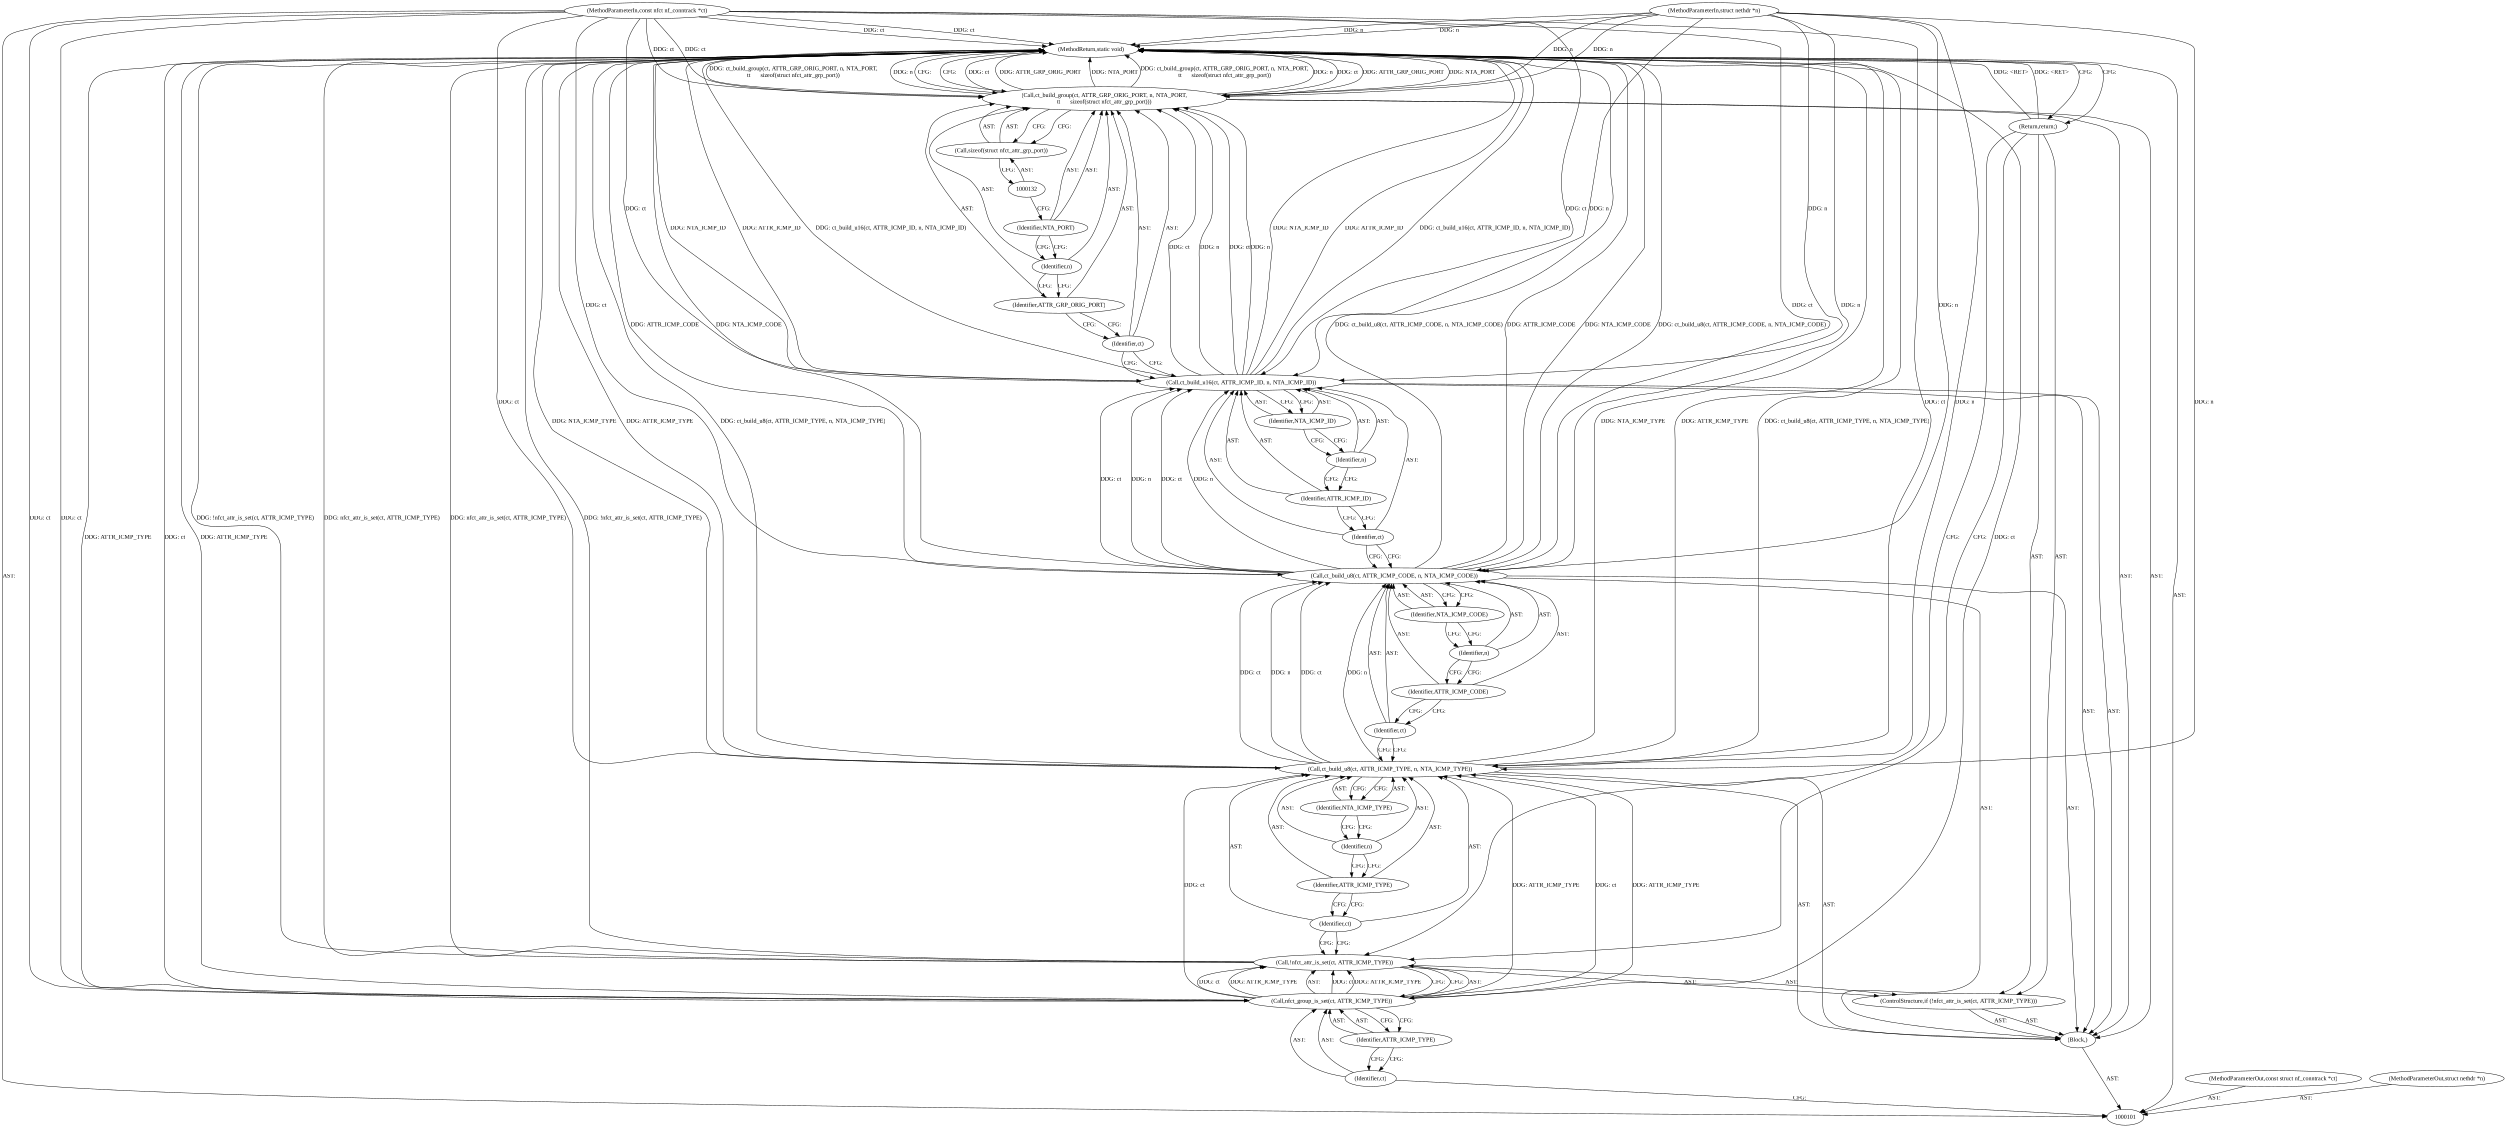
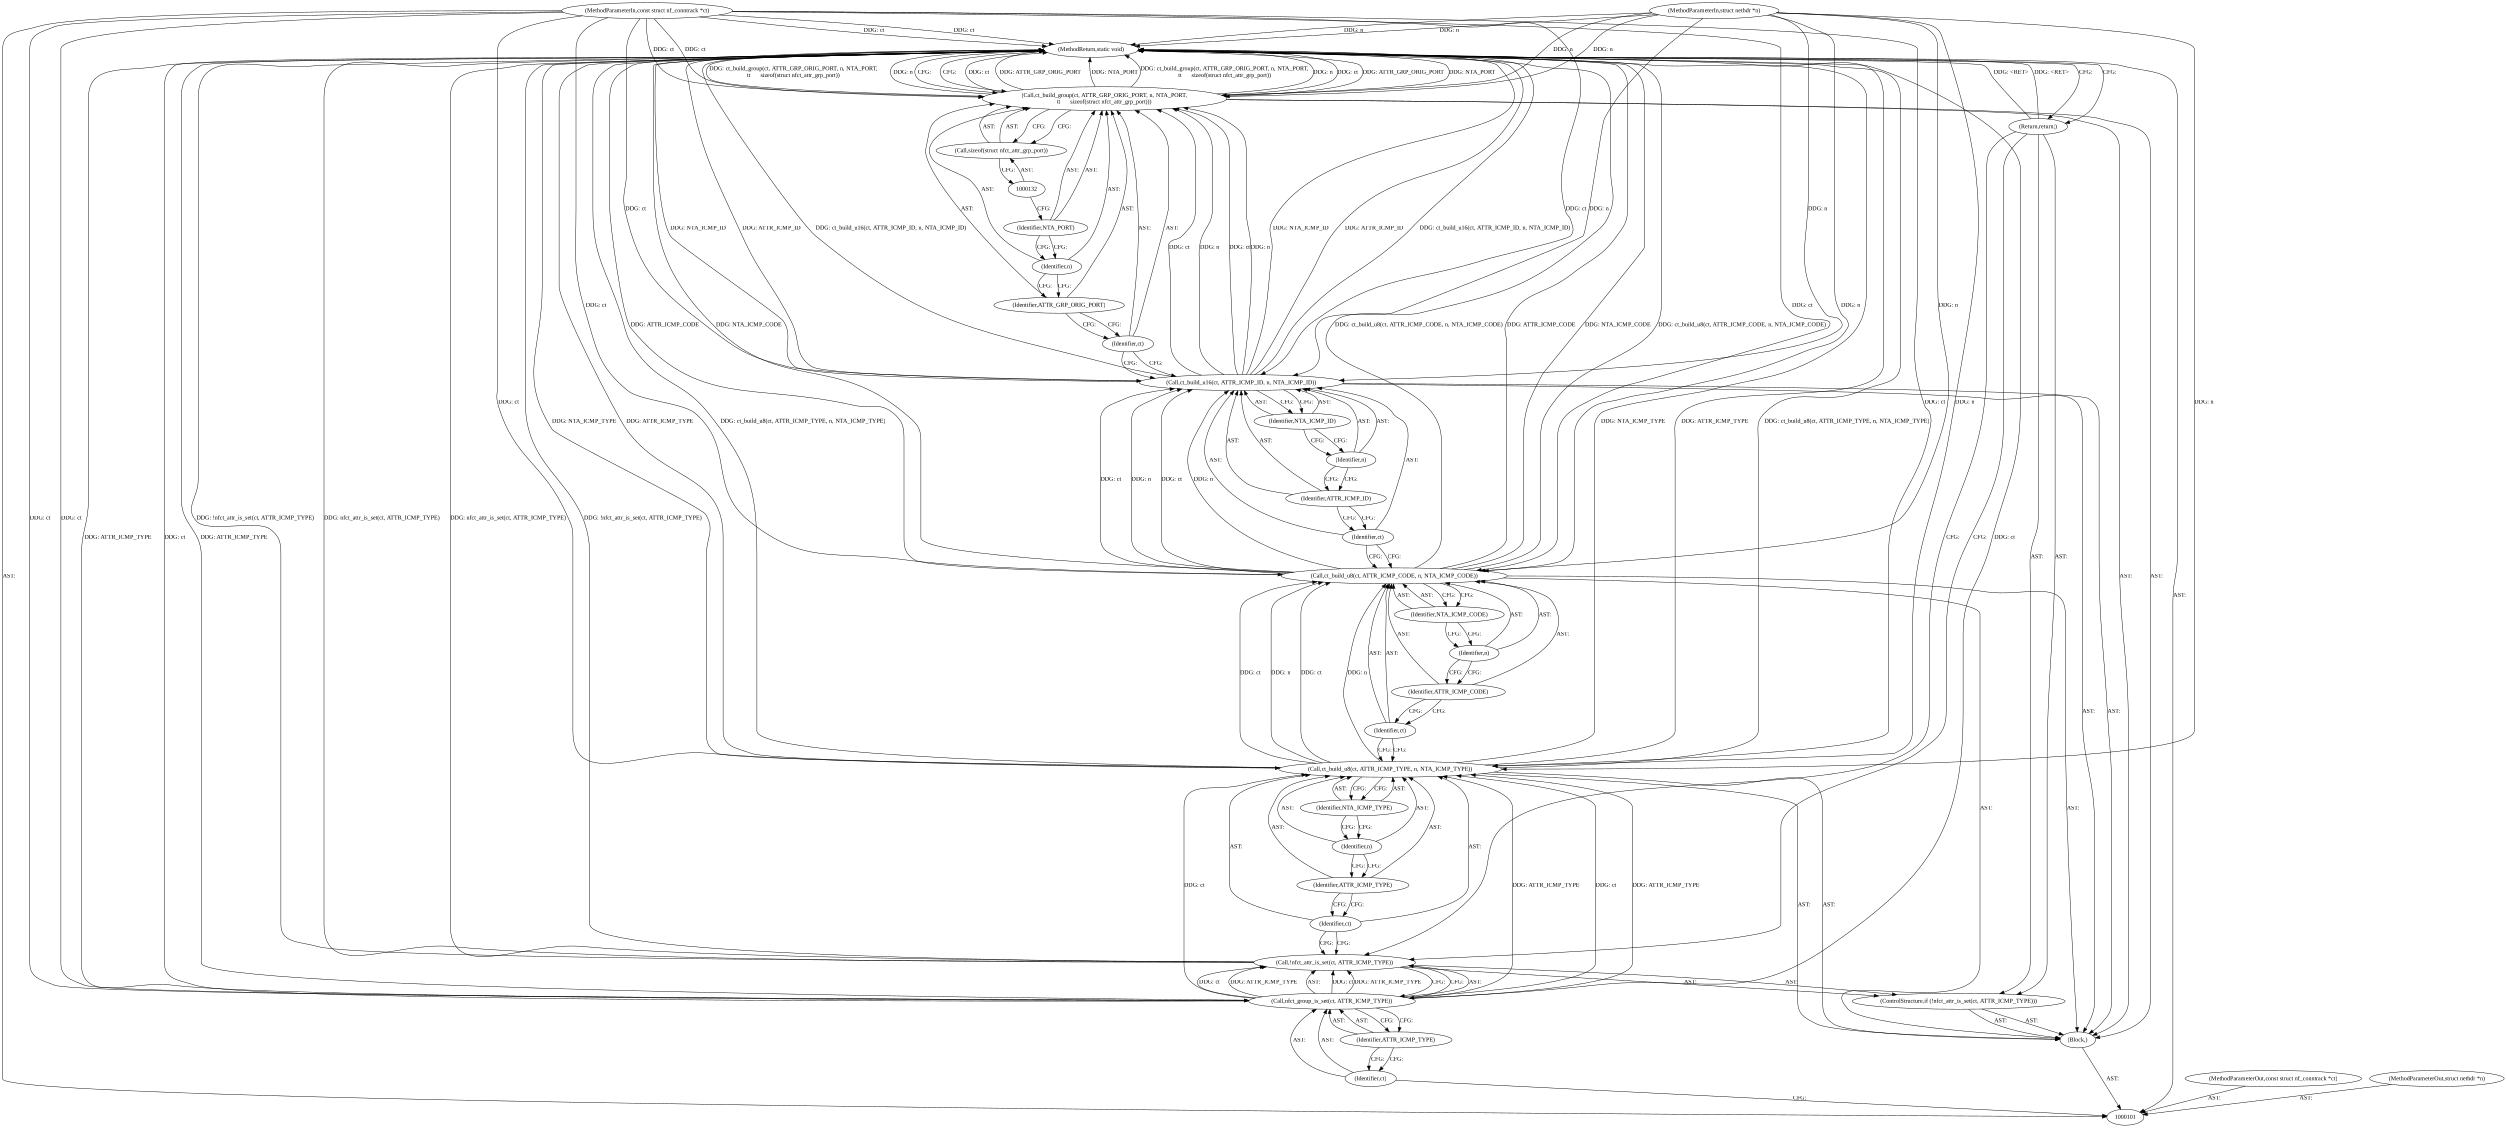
node "(MethodParameterIn,const nfct nf_conntrack *ct)": label "(MethodParameterIn,const nfct nf_conntrack *ct)" -> "(MethodParameterIn,const struct nf_conntrack *ct)"
